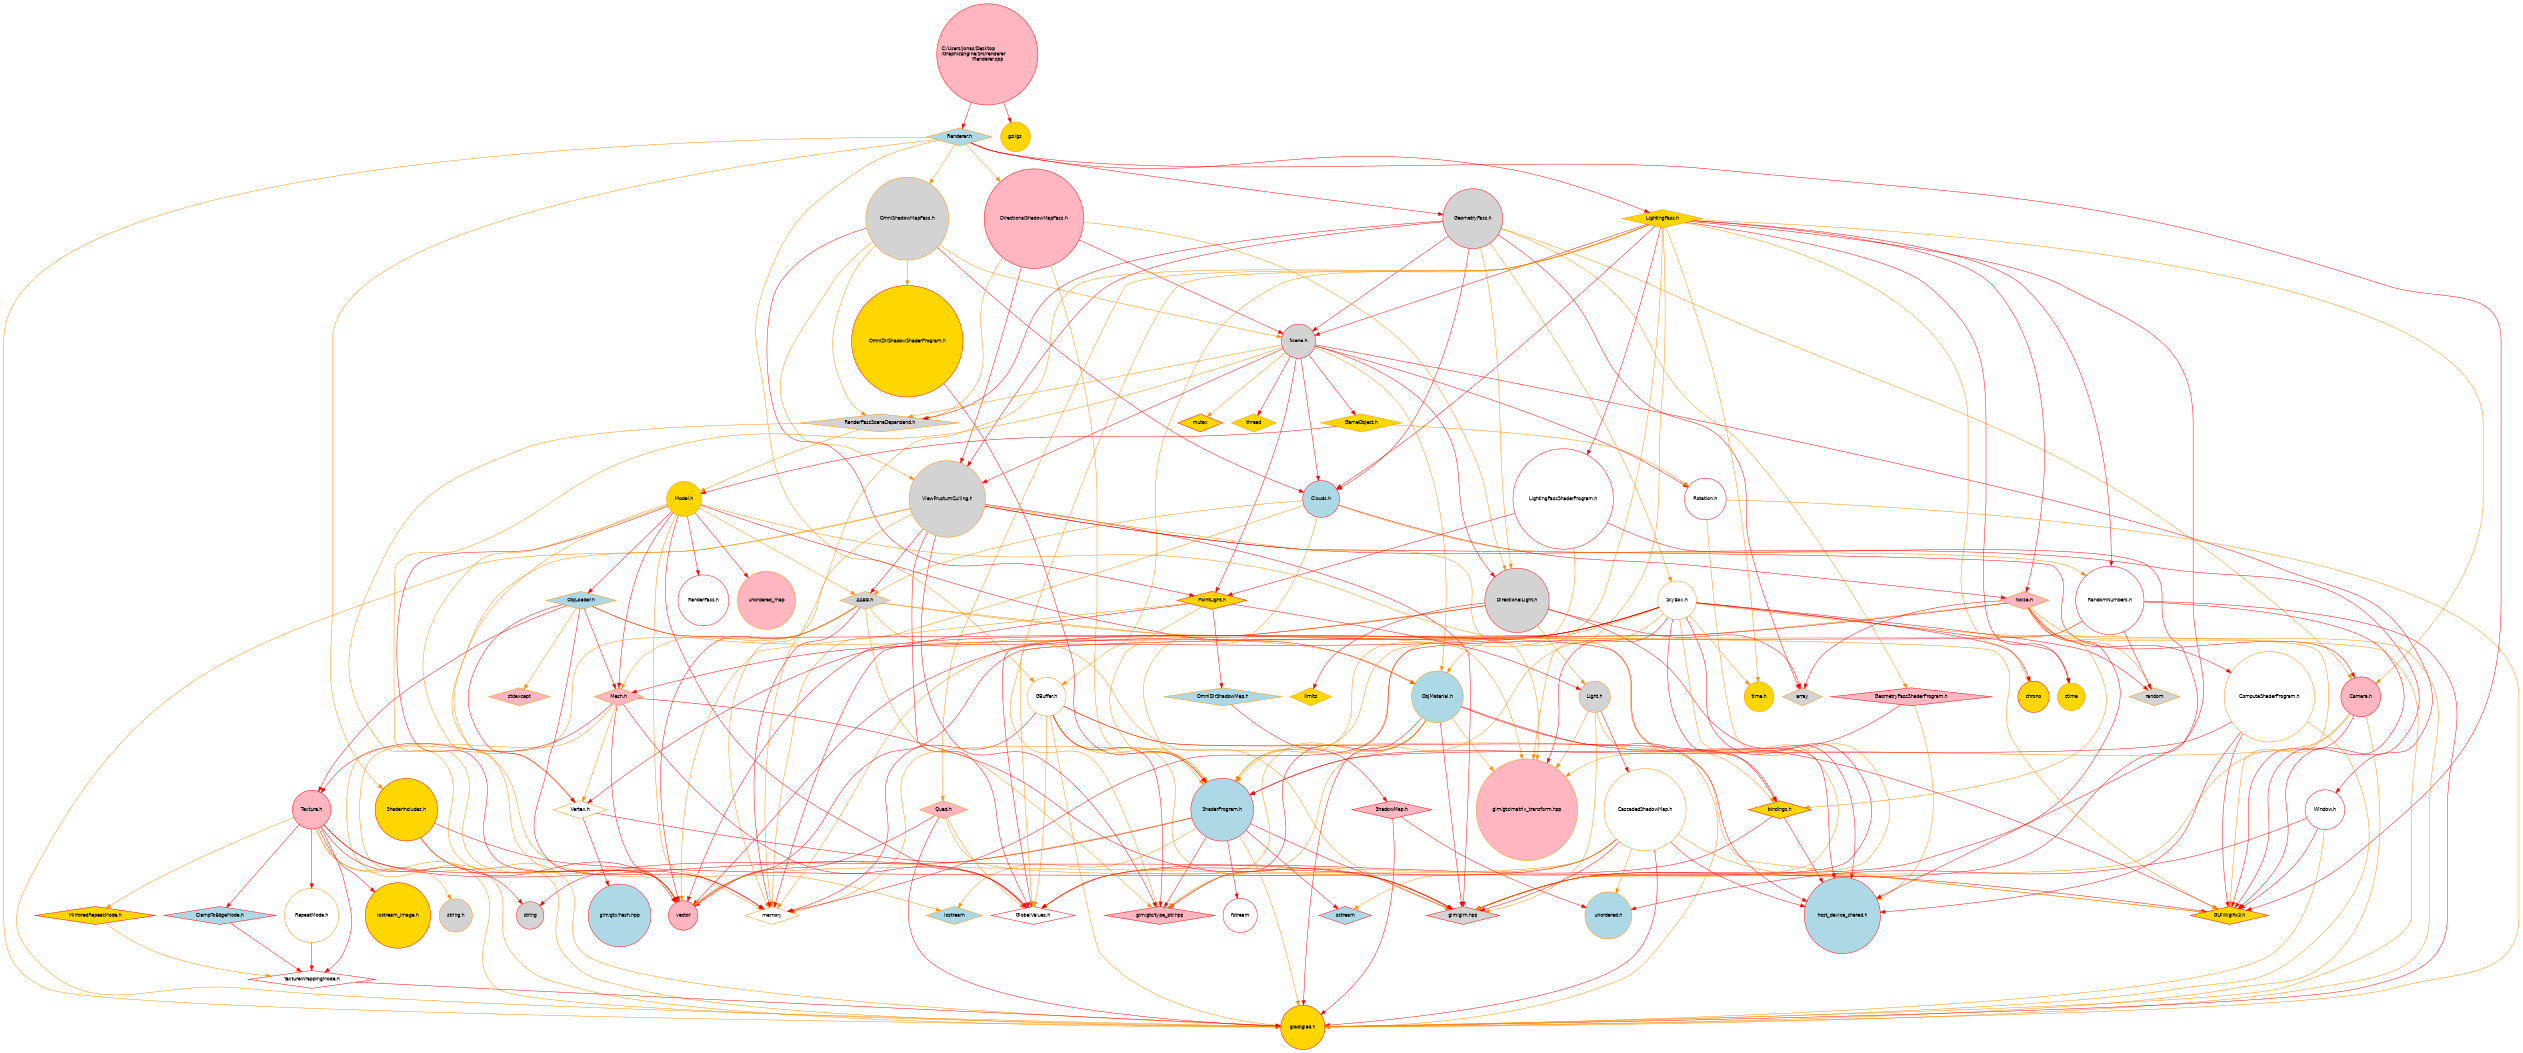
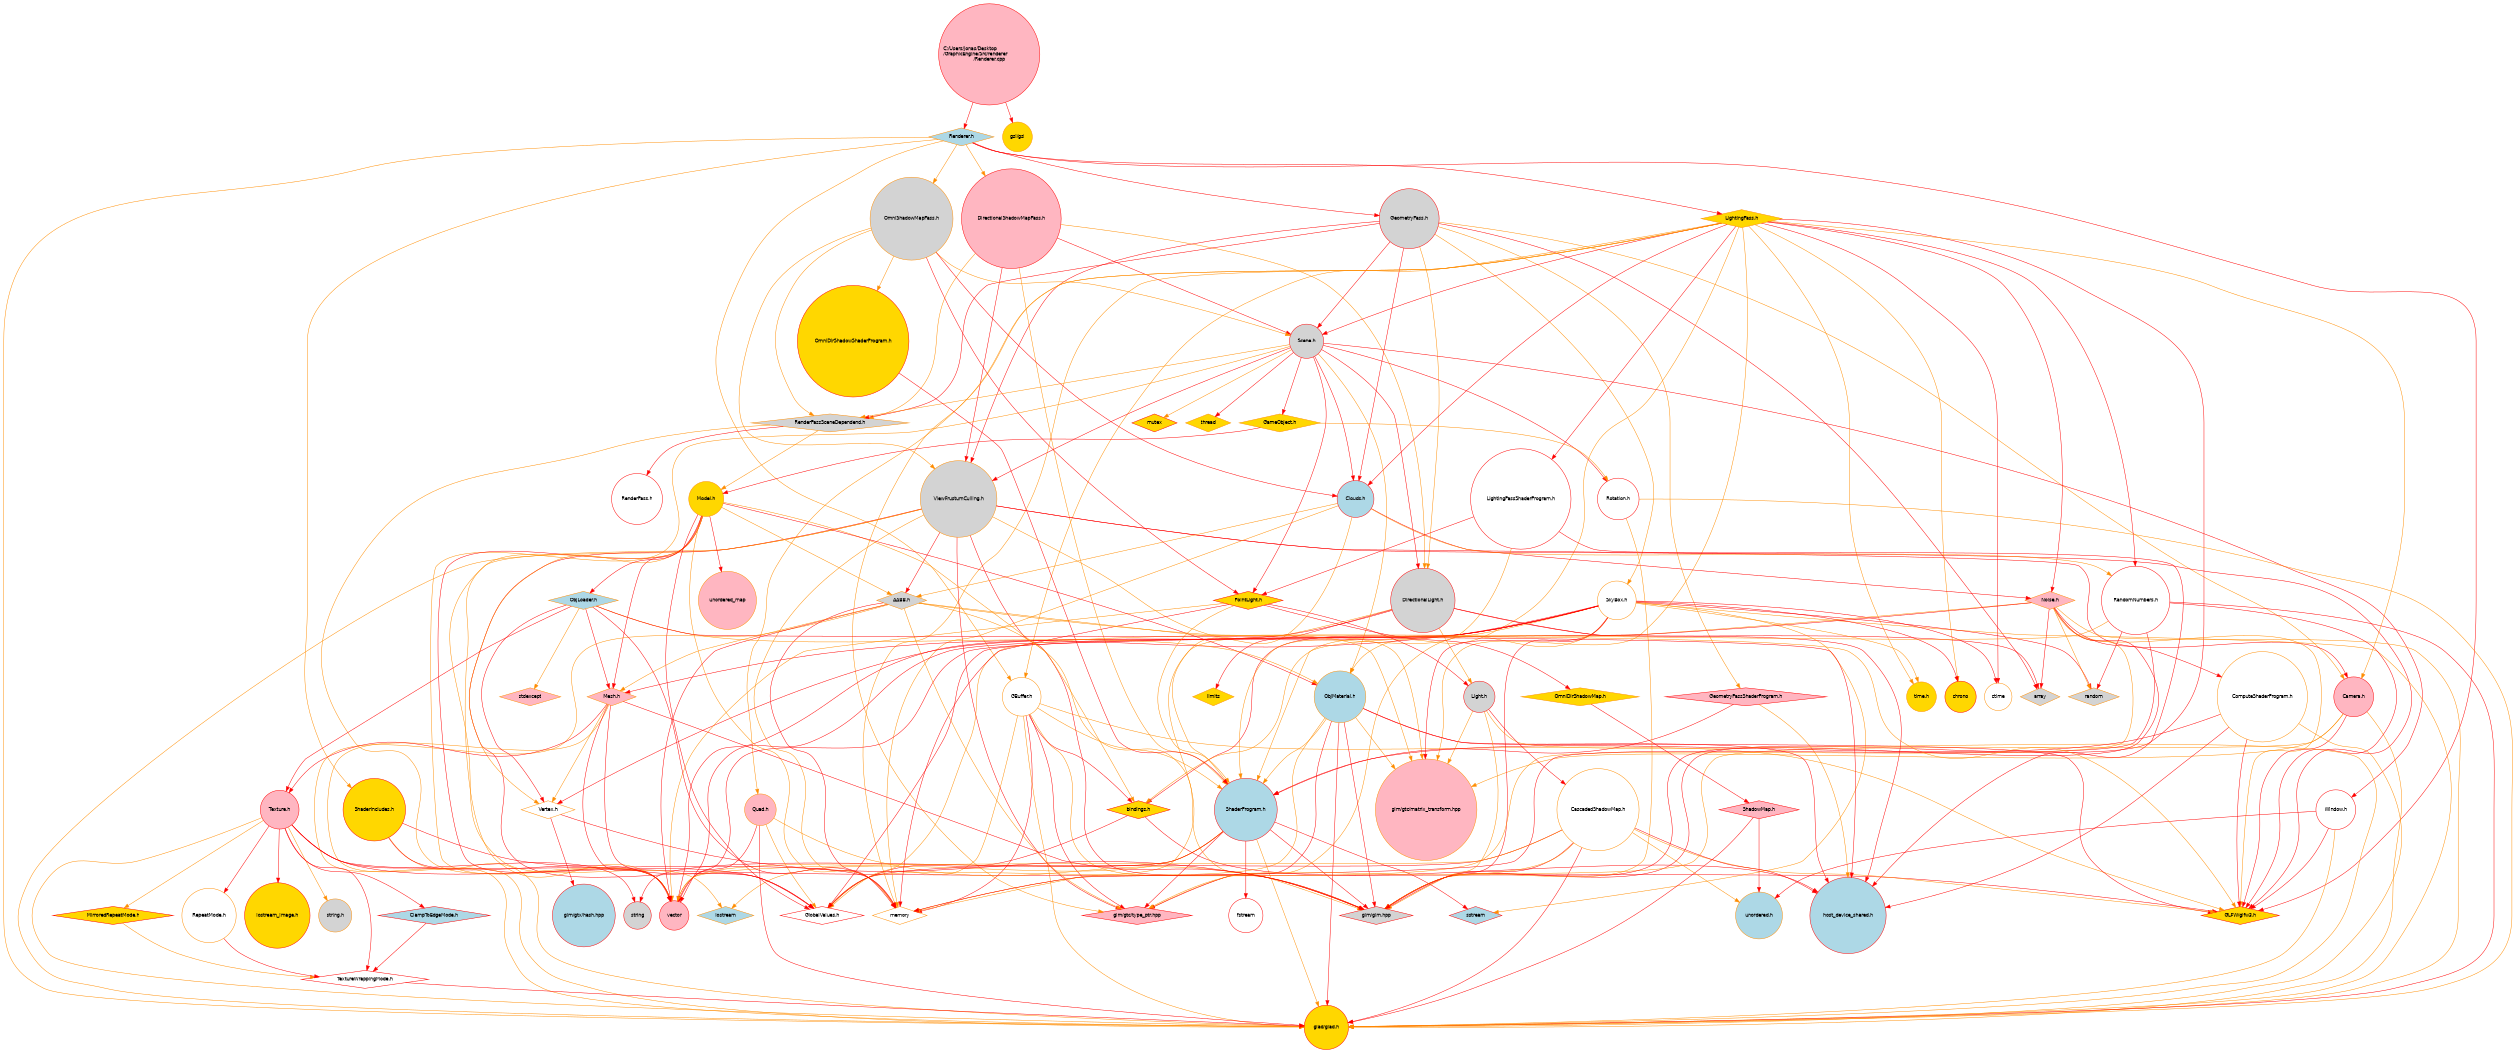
edge "Model.h" -> "RenderPass.h": now "RenderPassSceneDependend.h" -> "RenderPass.h"
node "OmniDirShadowMap.h": fillcolor lightblue -> gold
node "Light.h": color darkorange -> red
node "ctime": fillcolor gold -> white
node "Quad.h": shape diamond -> circle
